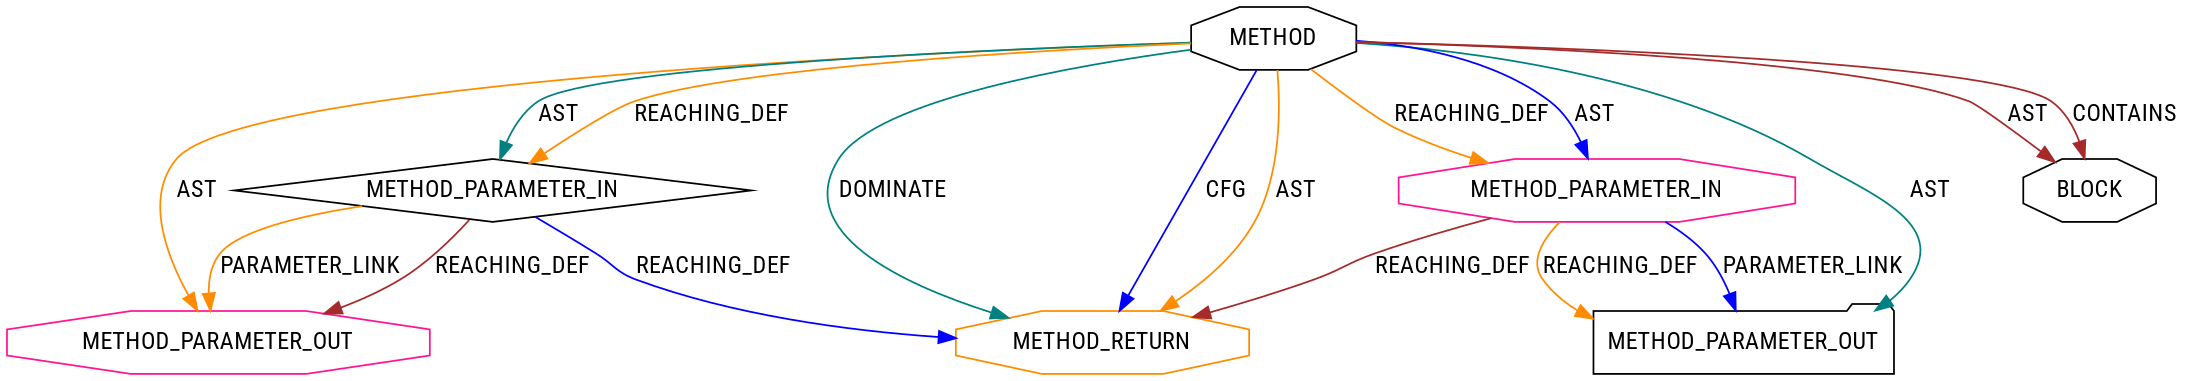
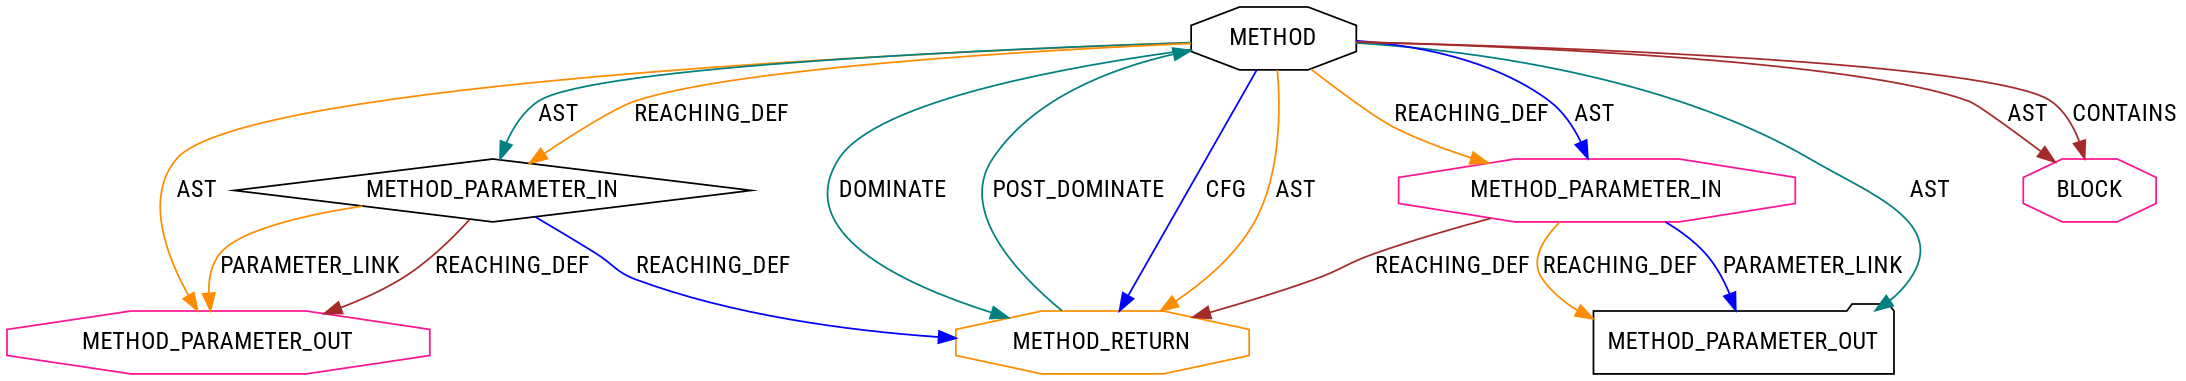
edge "METHOD_RETURN" -> "METHOD": added, label "POST_DOMINATE"
node "BLOCK": color black -> deeppink
